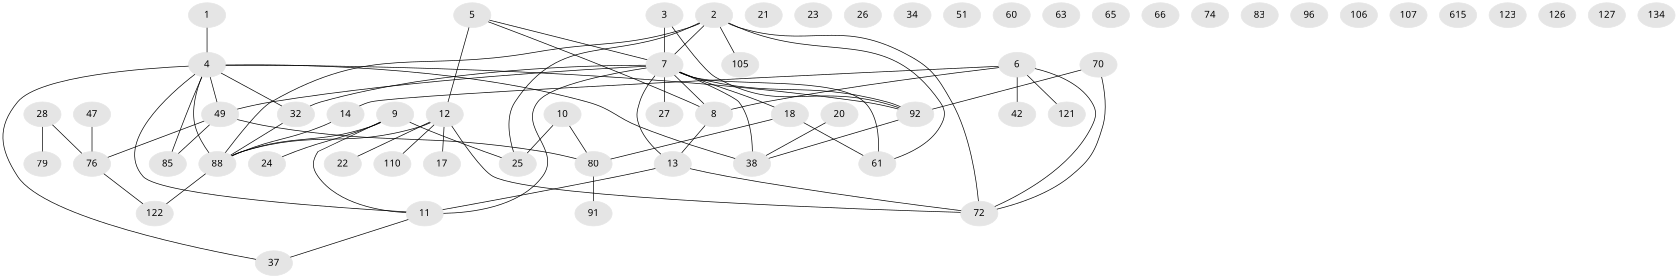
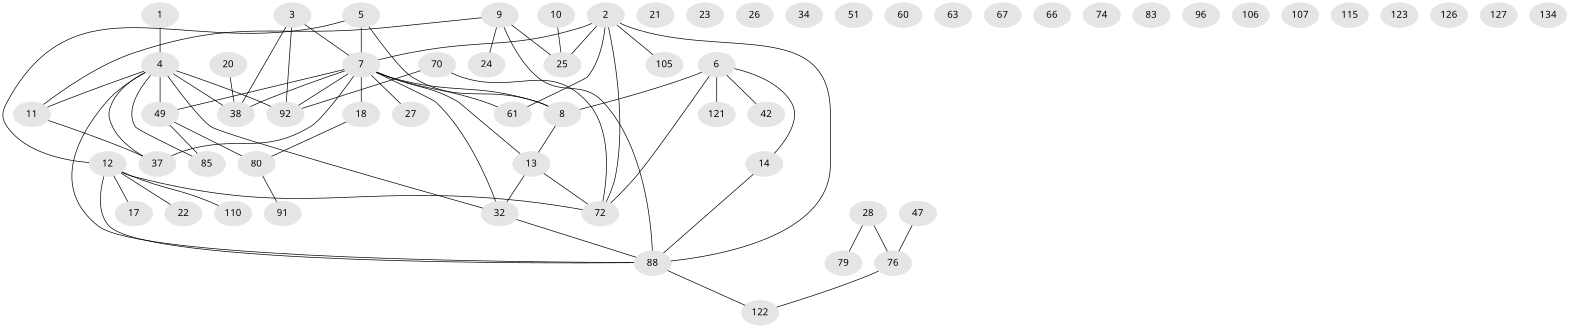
node "65": label "65" -> "67"
node "615": label "615" -> "115"
edge "7" -- "11": now "7" -- "37"
edge "18" -- "61": removed
edge "92" -- "38": now "3" -- "38"
edge "49" -- "76": removed
edge "10" -- "80": removed
edge "13" -- "11": now "13" -- "32"
